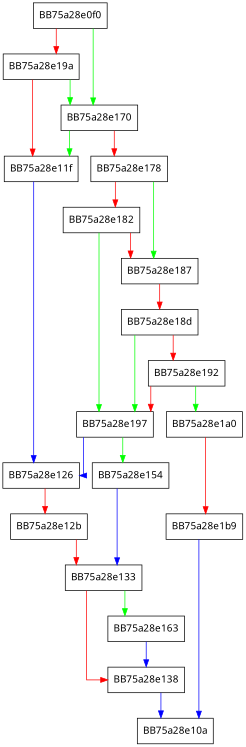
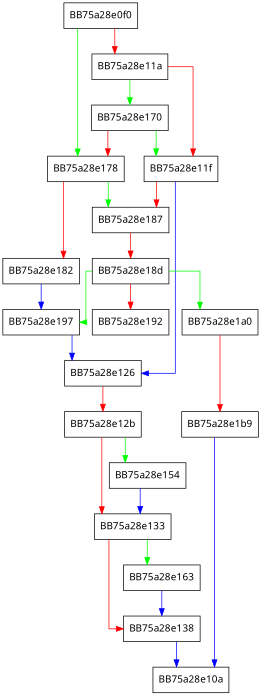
edge "BB75a28e0f0" -> "BB75a28e170": now "BB75a28e0f0" -> "BB75a28e178"
node "BB75a28e19a": label "BB75a28e19a" -> "BB75a28e11a"
edge "BB75a28e182" -> "BB75a28e187": now "BB75a28e11f" -> "BB75a28e187"
edge "BB75a28e182" -> "BB75a28e197": color green -> blue
edge "BB75a28e192" -> "BB75a28e197": removed
edge "BB75a28e192" -> "BB75a28e1a0": now "BB75a28e18d" -> "BB75a28e1a0"
edge "BB75a28e197" -> "BB75a28e154": now "BB75a28e12b" -> "BB75a28e154"
